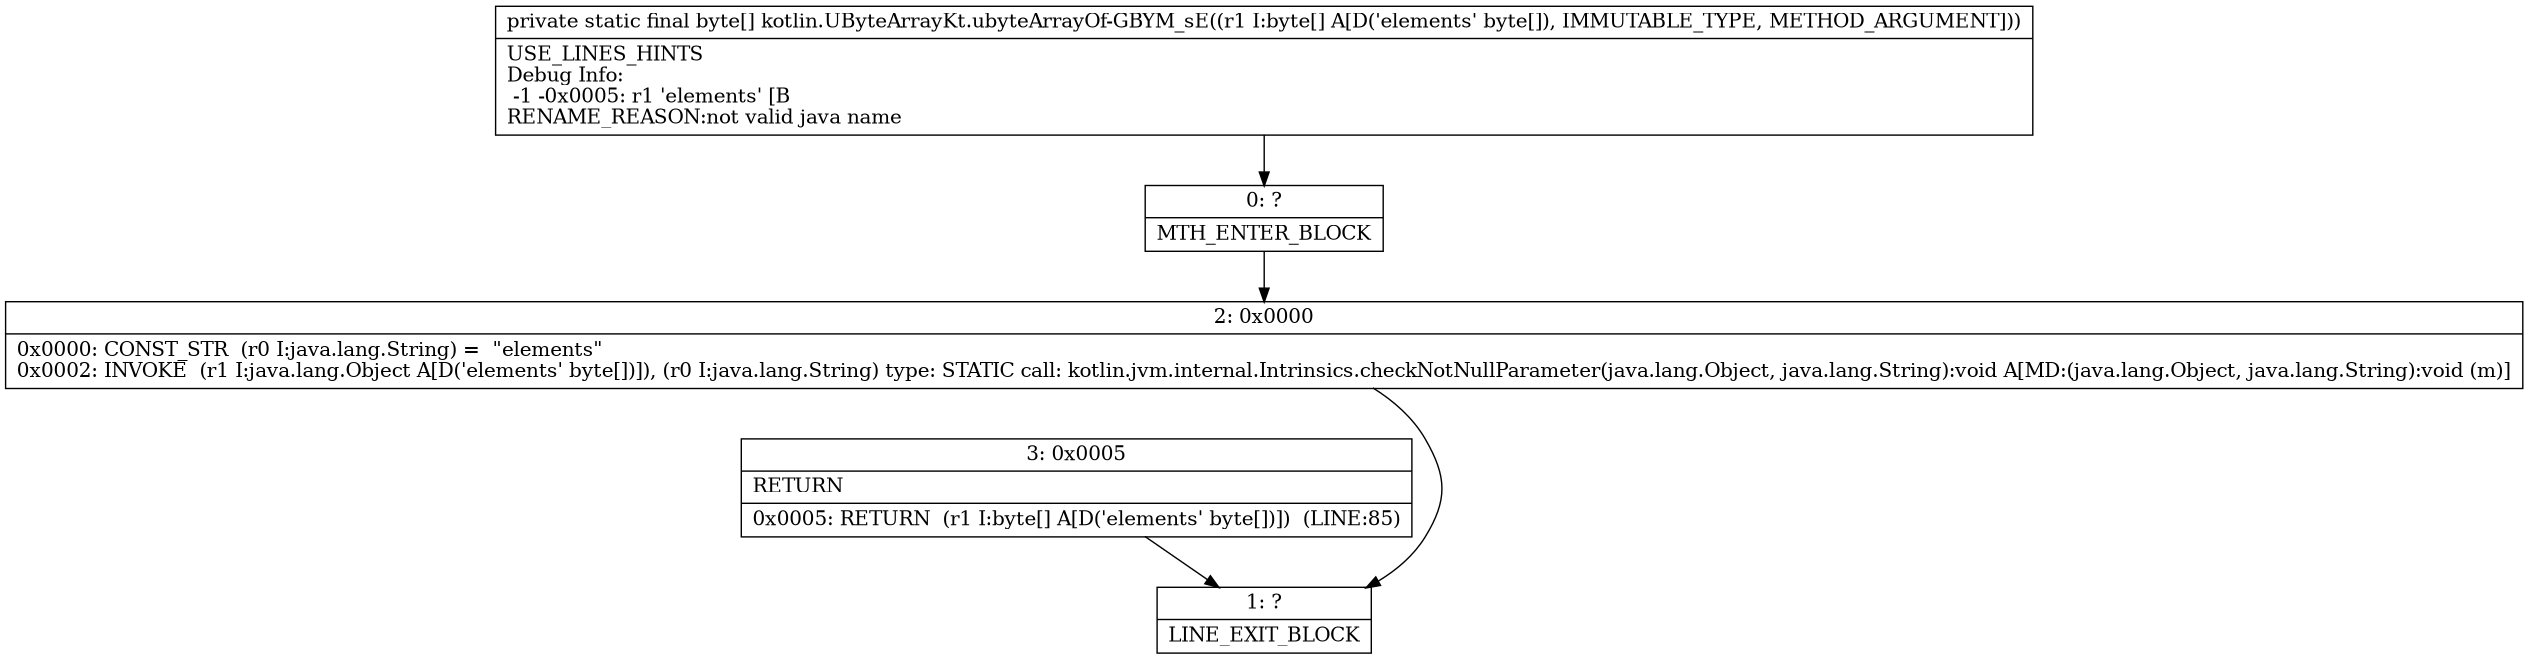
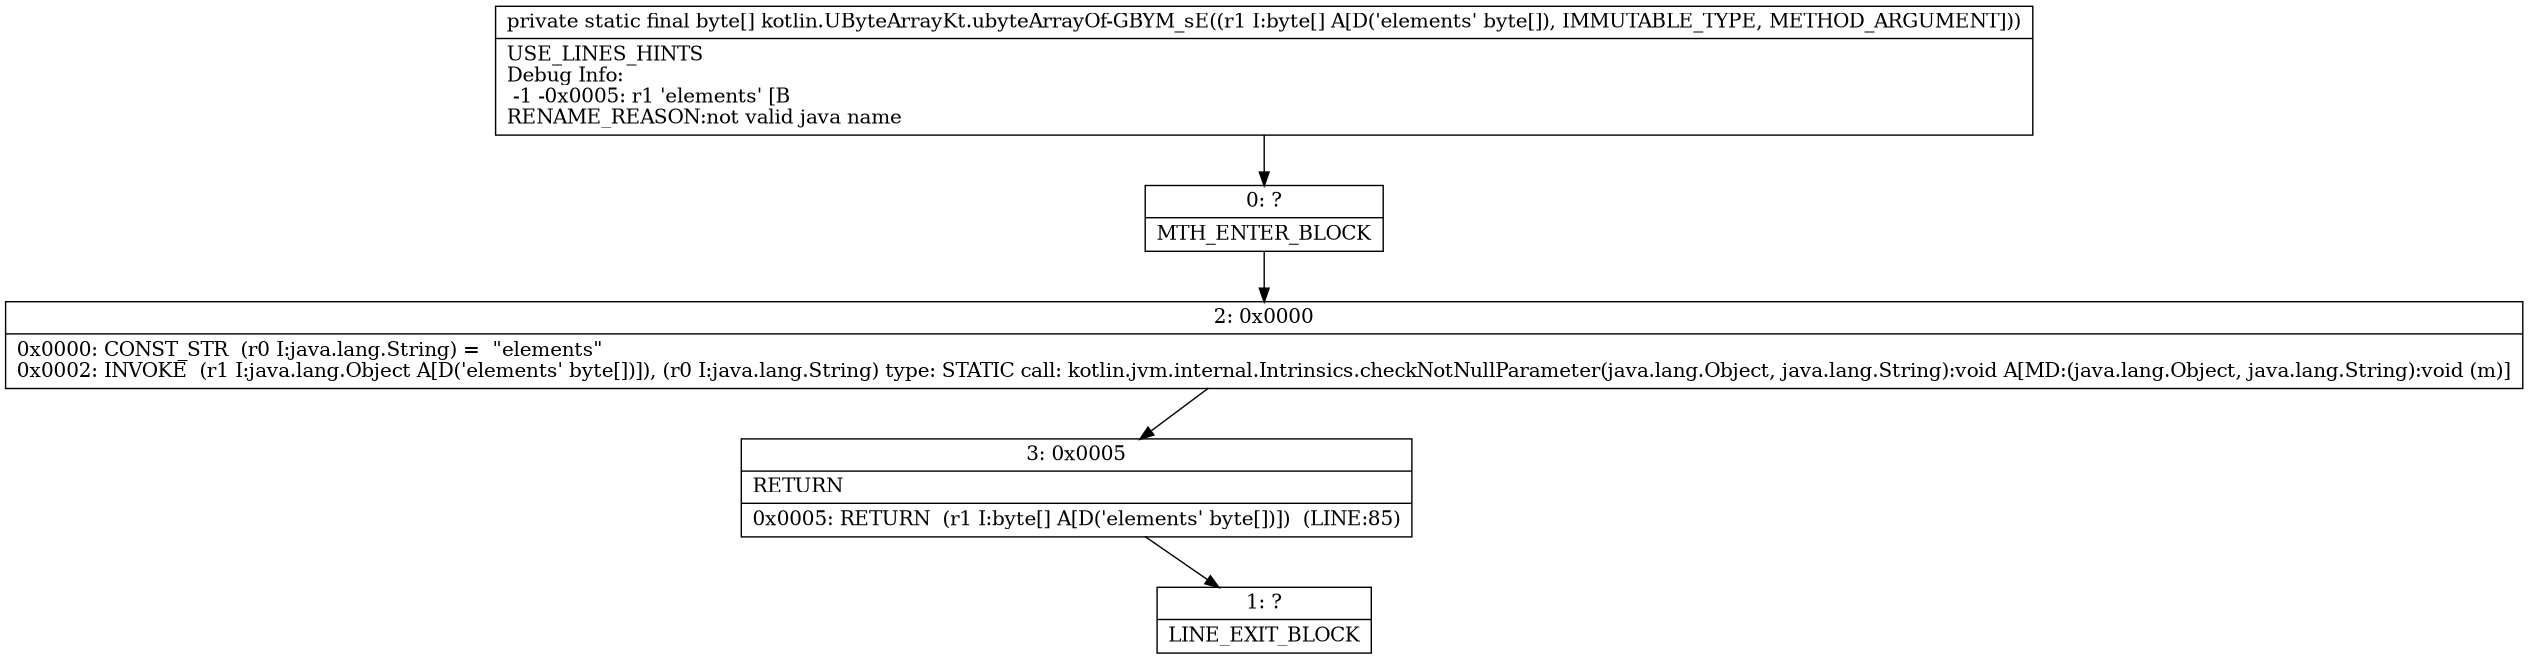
edge "2: 0x0000" -> "1: ?": now "2: 0x0000" -> "3: 0x0005"
